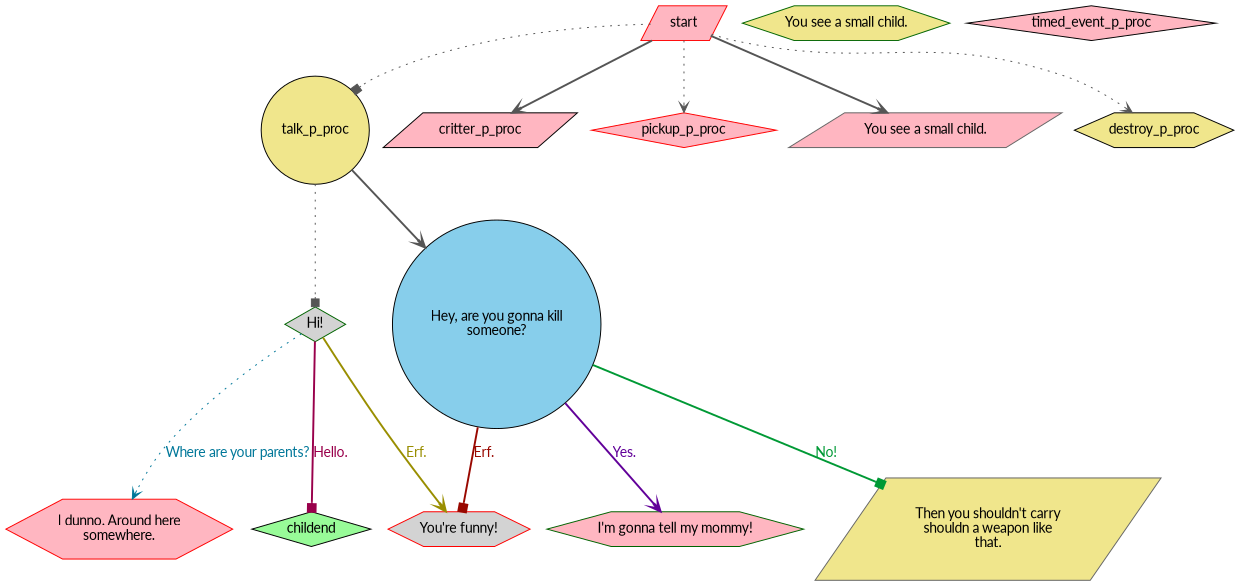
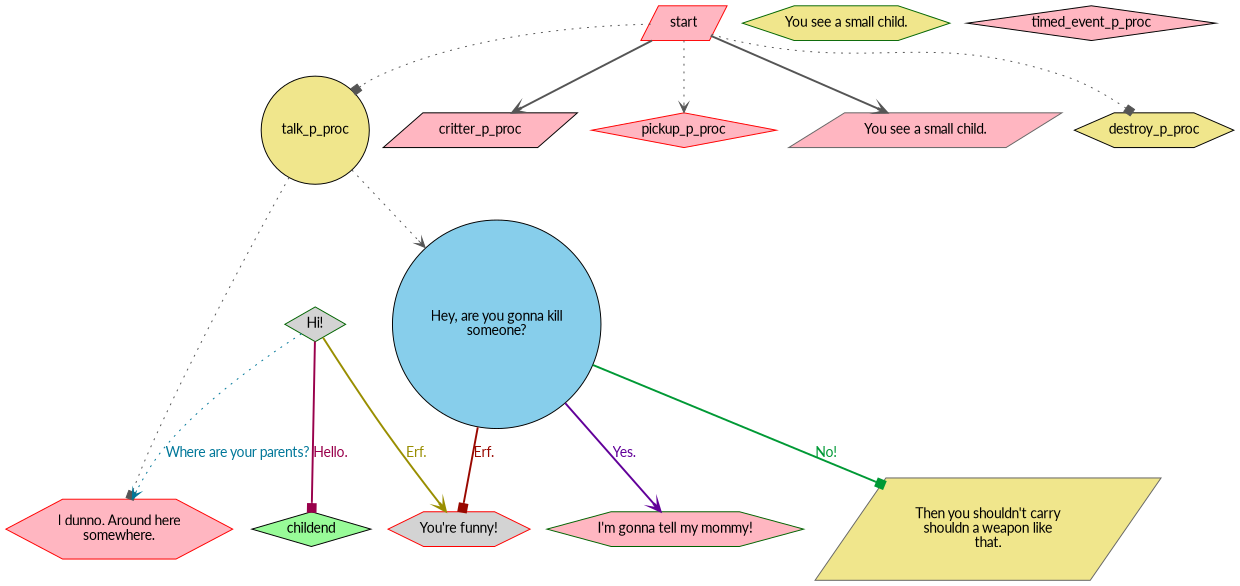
edge "start" -> "destroy_p_proc": arrowhead vee -> box
edge "talk_p_proc" -> "Hey, are you gonna kill someone?": style bold -> dotted
edge "talk_p_proc" -> "Hi!": now "talk_p_proc" -> "I dunno. Around here somewhere."
